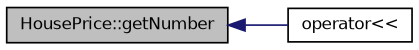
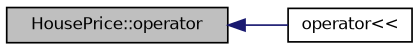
node "HousePrice::getNumber": label "HousePrice::getNumber" -> "HousePrice::operator"
